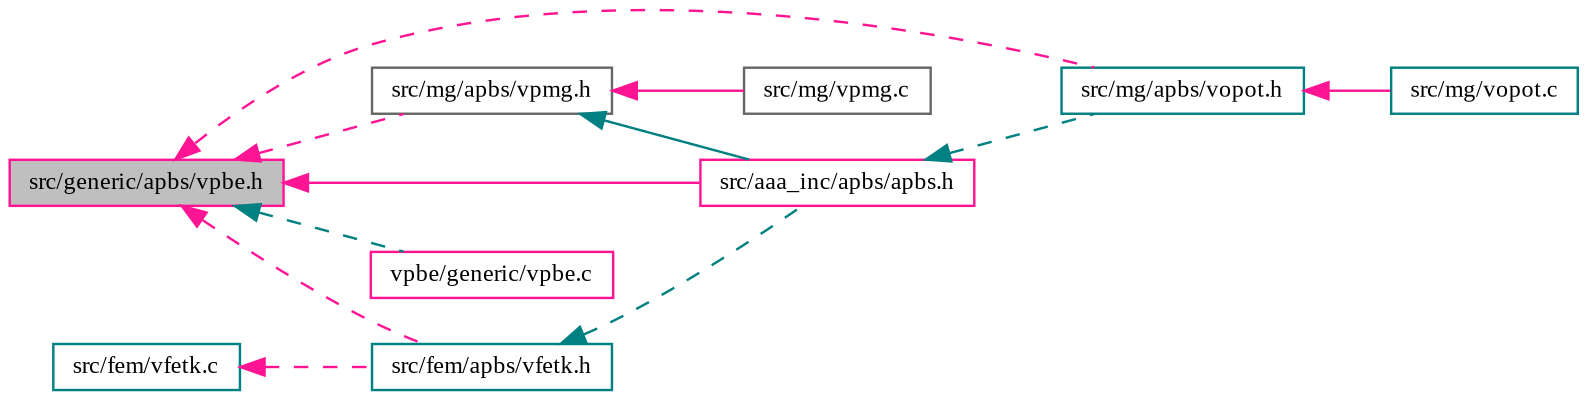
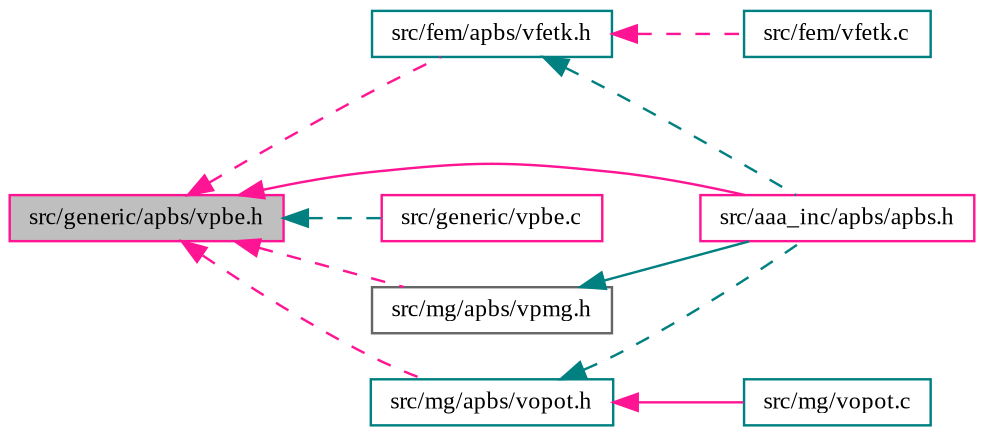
node "src/mg/vpmg.c": removed
edge "src/mg/apbs/vopot.h" -> "src/aaa_inc/apbs/apbs.h": reversed
node "vpbe/generic/vpbe.c": label "vpbe/generic/vpbe.c" -> "src/generic/vpbe.c"
edge "src/fem/apbs/vfetk.h" -> "src/fem/vfetk.c": reversed
